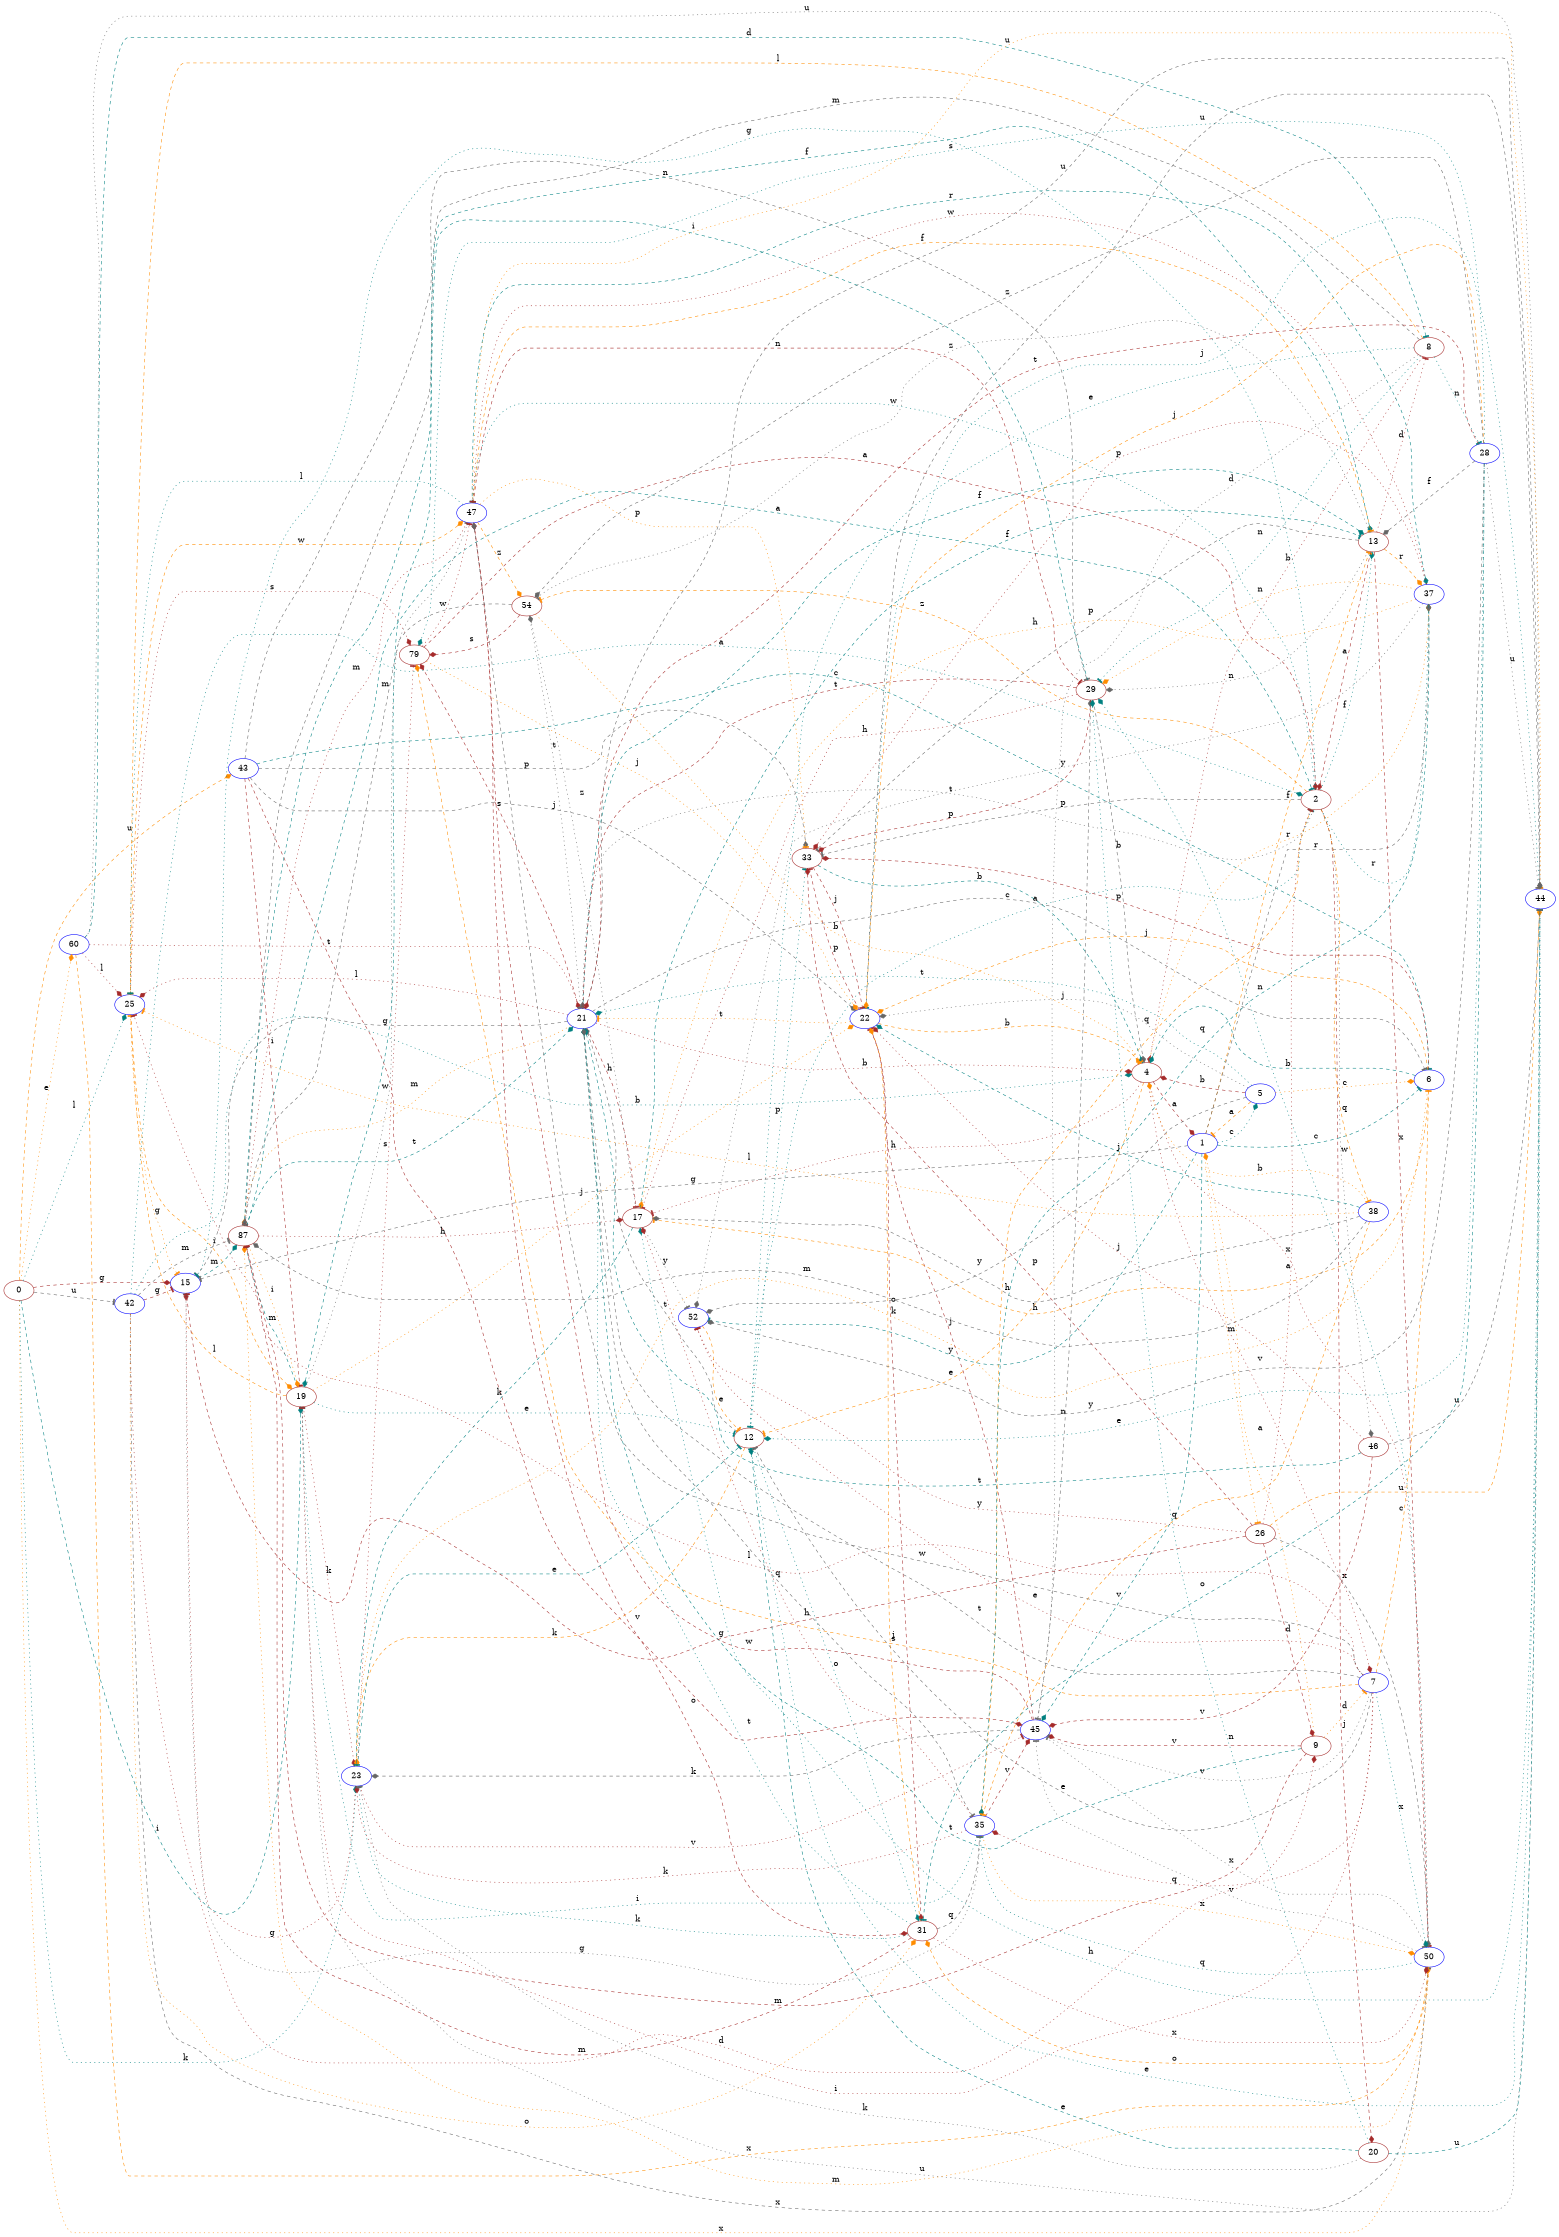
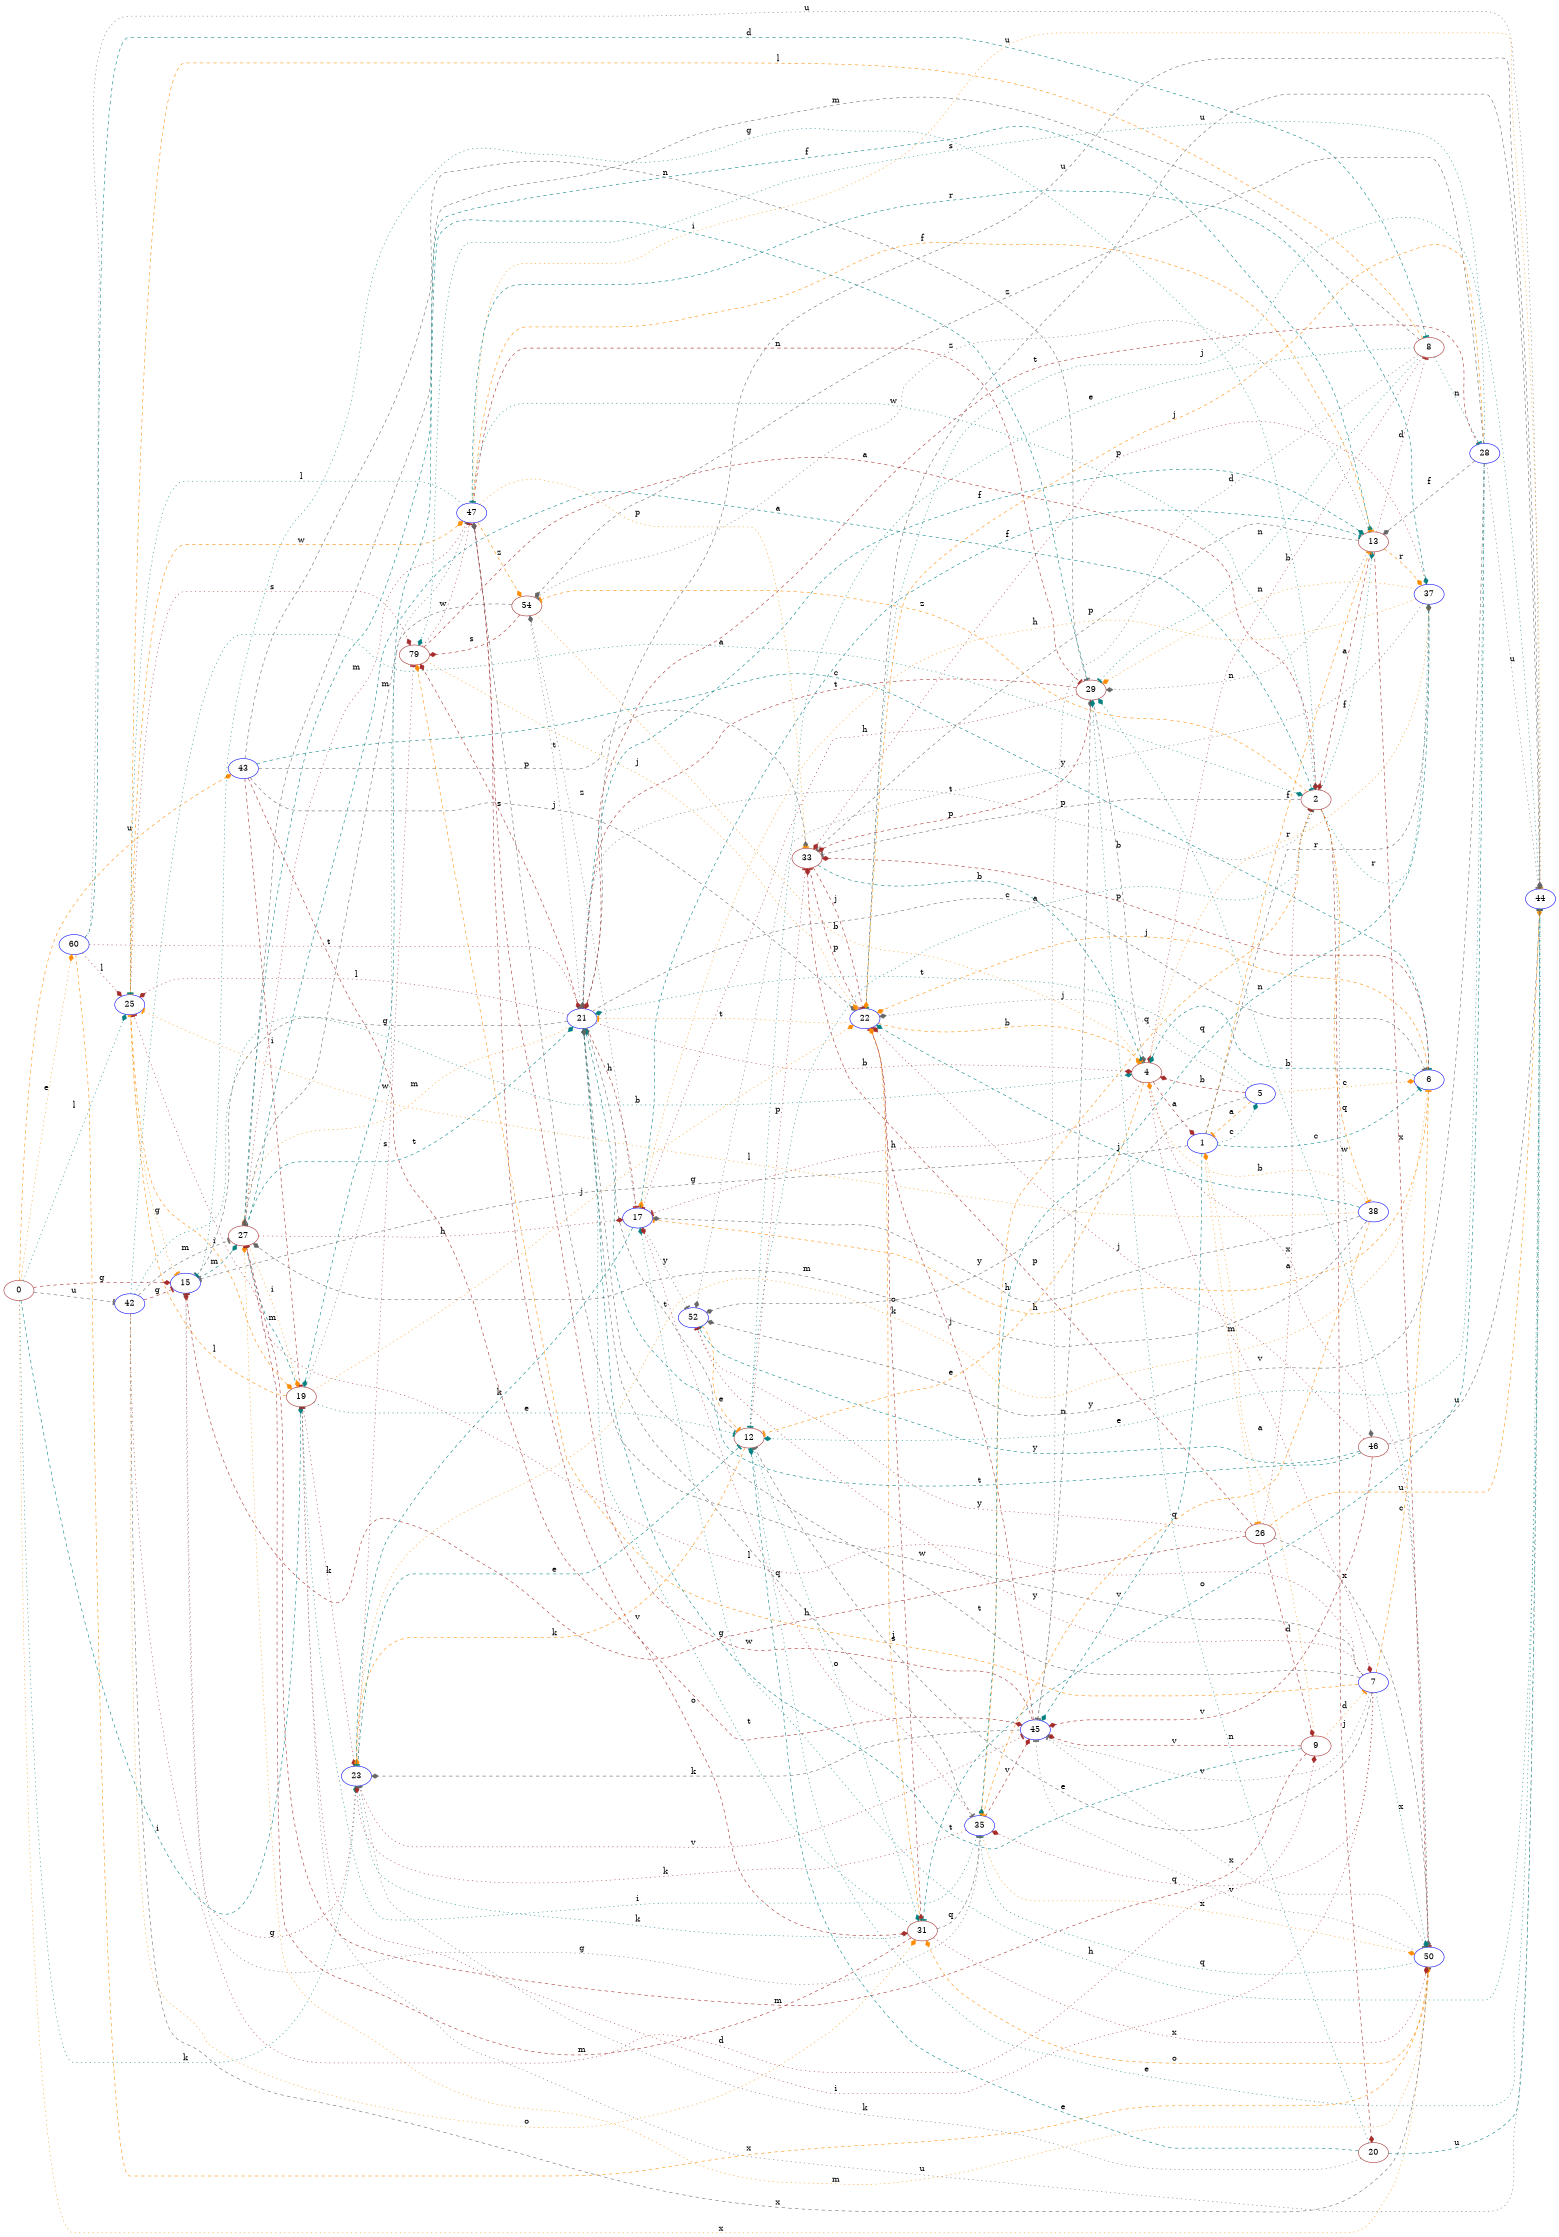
edge "37" -> "47": removed, label "w"
edge "12" -> "33": color teal -> brown
node "17": color brown -> blue
node "87": label "87" -> "27"
edge "1" -> "52": now "46" -> "52"
edge "7" -> "52": label "e" -> "y"
